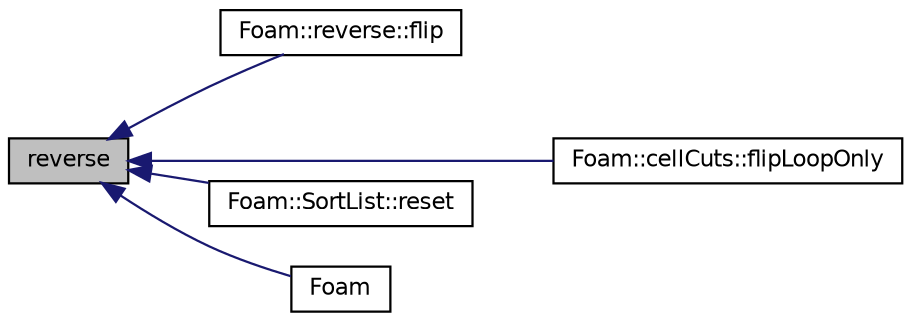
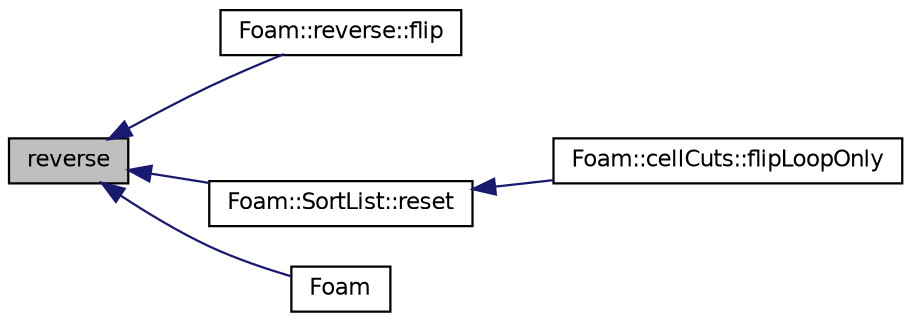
edge "Foam::cellCuts::flipLoopOnly" -> "reverse": now "Foam::cellCuts::flipLoopOnly" -> "Foam::SortList::reset"
